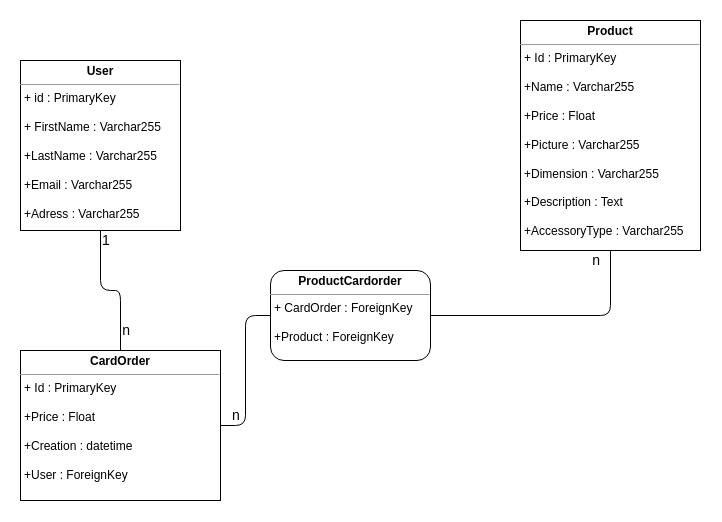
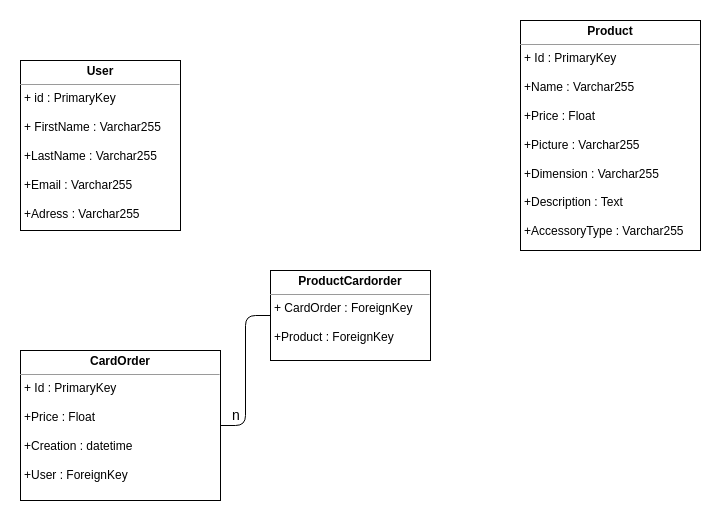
edge "User + id : PrimaryKey + FirstName : Varchar255 +LastName : Varchar255 +Email : Varchar255 +Adress : Varchar255" -- "CardOrder + Id : PrimaryKey +Price : Float +Creation : datetime +User : ForeignKey": removed, labels "1", "n"
node "ProductCardorder + CardOrder : ForeignKey +Product : ForeignKey": shape rounded rectangle -> rectangle
edge "Product + Id : PrimaryKey +Name : Varchar255 +Price : Float +Picture : Varchar255 +Dimension : Varchar255 +Description : Text +AccessoryType : Varchar255" -- "ProductCardorder + CardOrder : ForeignKey +Product : ForeignKey": removed, label "n"
